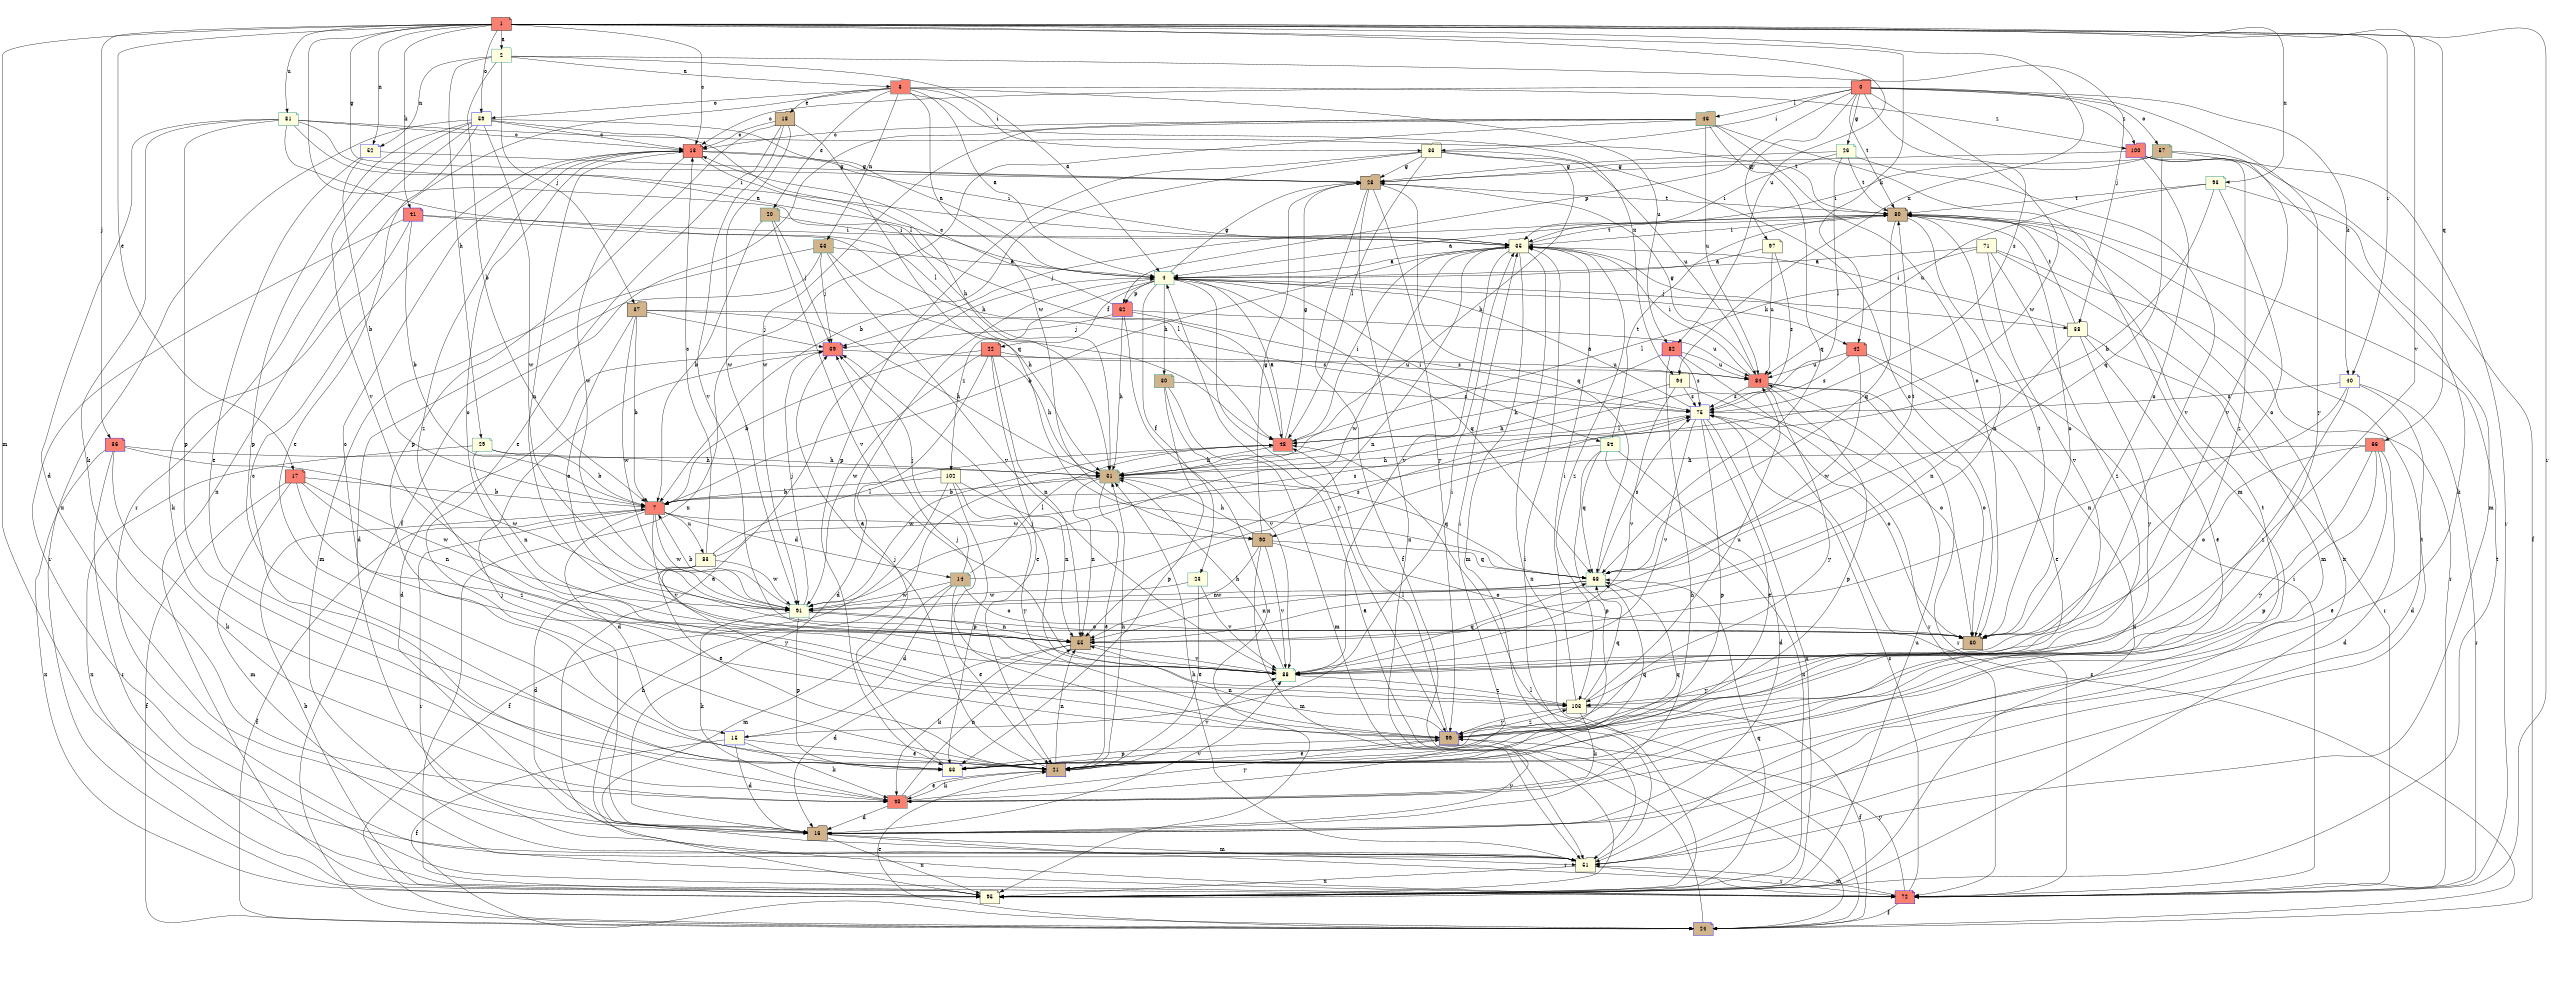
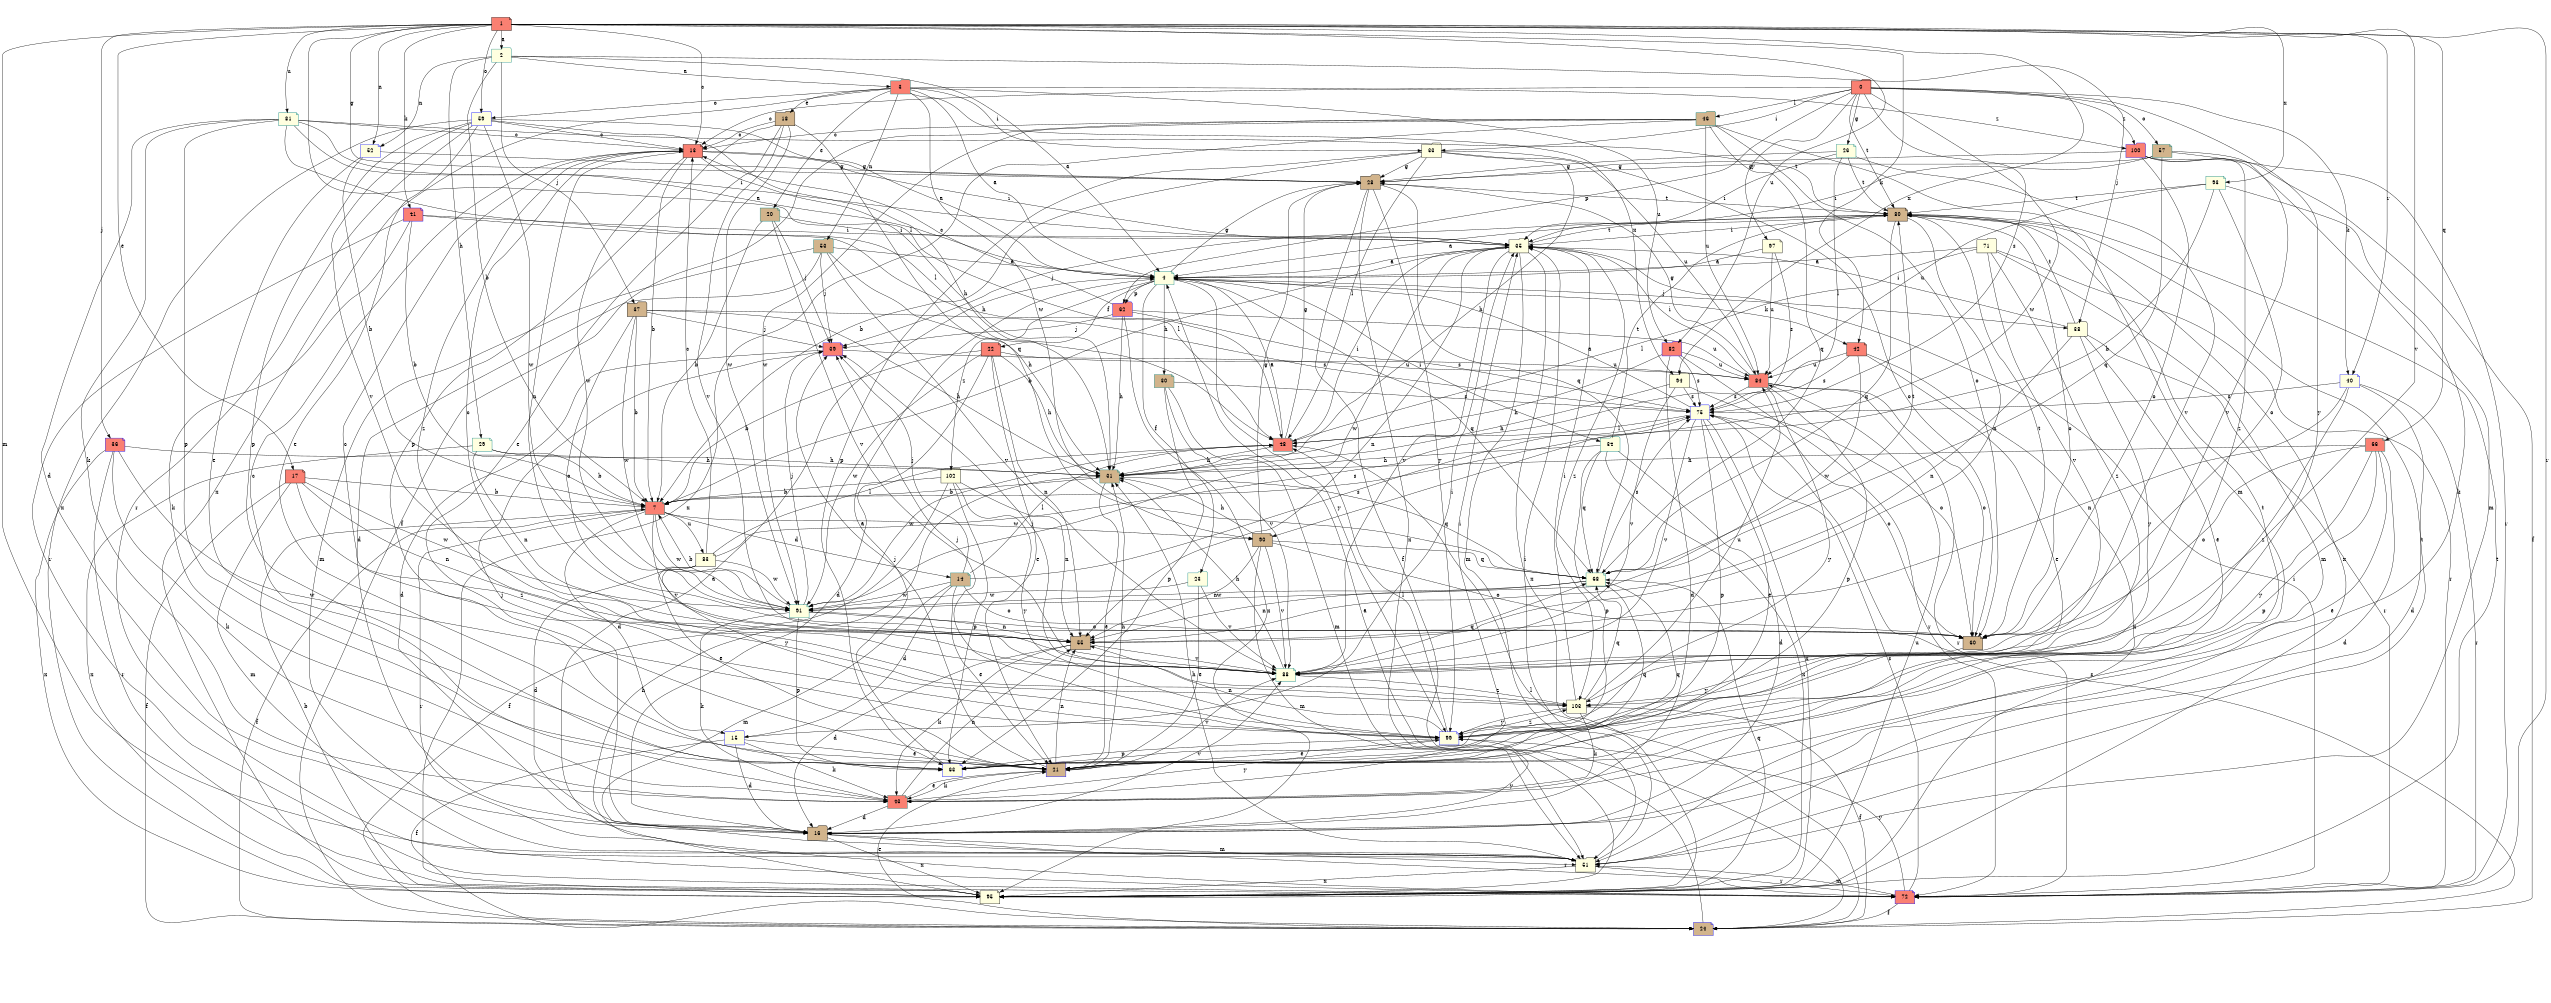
edge "13" -> "7": added, label "b"
edge "36" -> "91": now "36" -> "99"
edge "31" -> "55": removed, label "n"
edge "82" -> "16": label "h" -> "d"
node "99": fillcolor tan -> lightyellow
